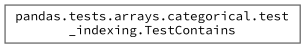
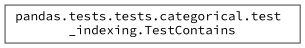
node "pandas.tests.arrays.categorical.test _indexing.TestContains": label "pandas.tests.arrays.categorical.test _indexing.TestContains" -> "pandas.tests.tests.categorical.test _indexing.TestContains"
